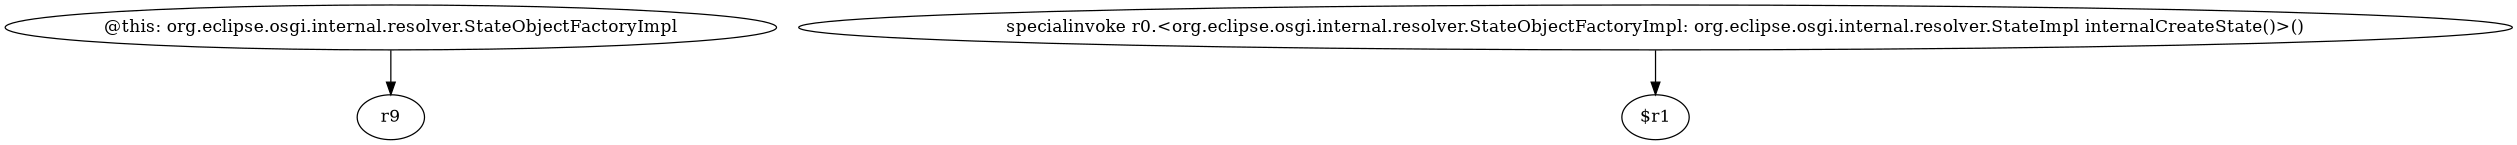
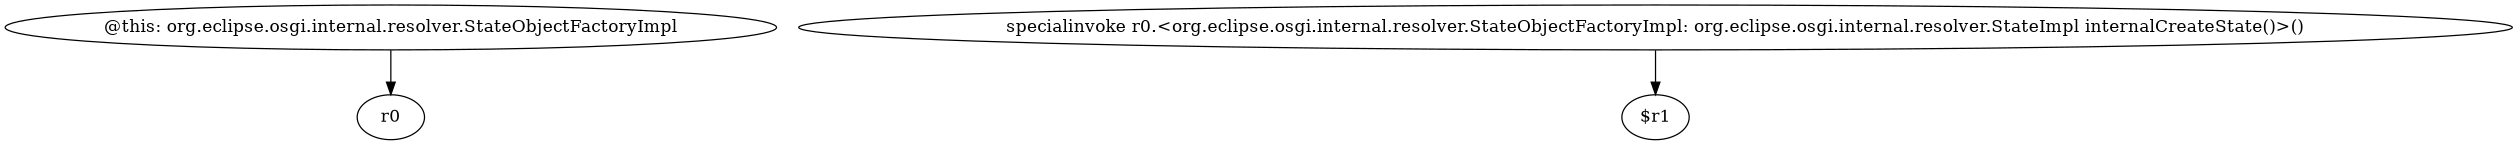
node "r9": label "r9" -> "r0"
